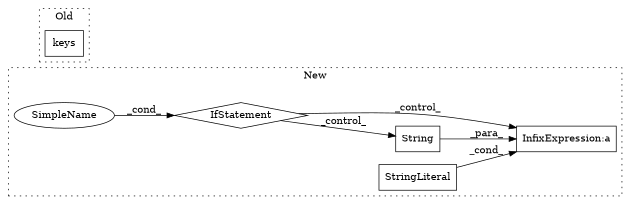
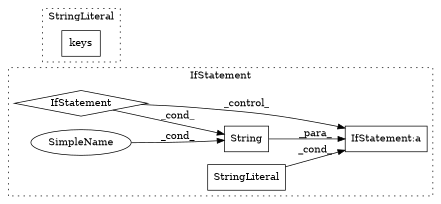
cluster "Old": label "Old" -> "StringLiteral"
cluster "New": label "New" -> "IfStatement"
edge "SimpleName" -> "IfStatement": now "SimpleName" -> "String"
edge "IfStatement" -> "String": label "_control_" -> "_cond_"
node "InfixExpression:a": label "InfixExpression:a" -> "IfStatement:a"
